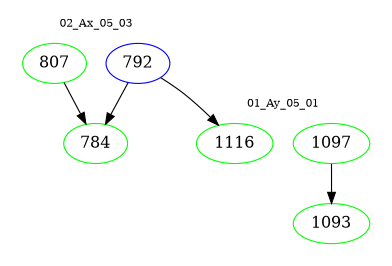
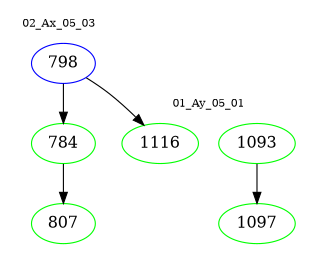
node "792": label "792" -> "798"
edge "807" -> "784": reversed
edge "1097" -> "1093": reversed
